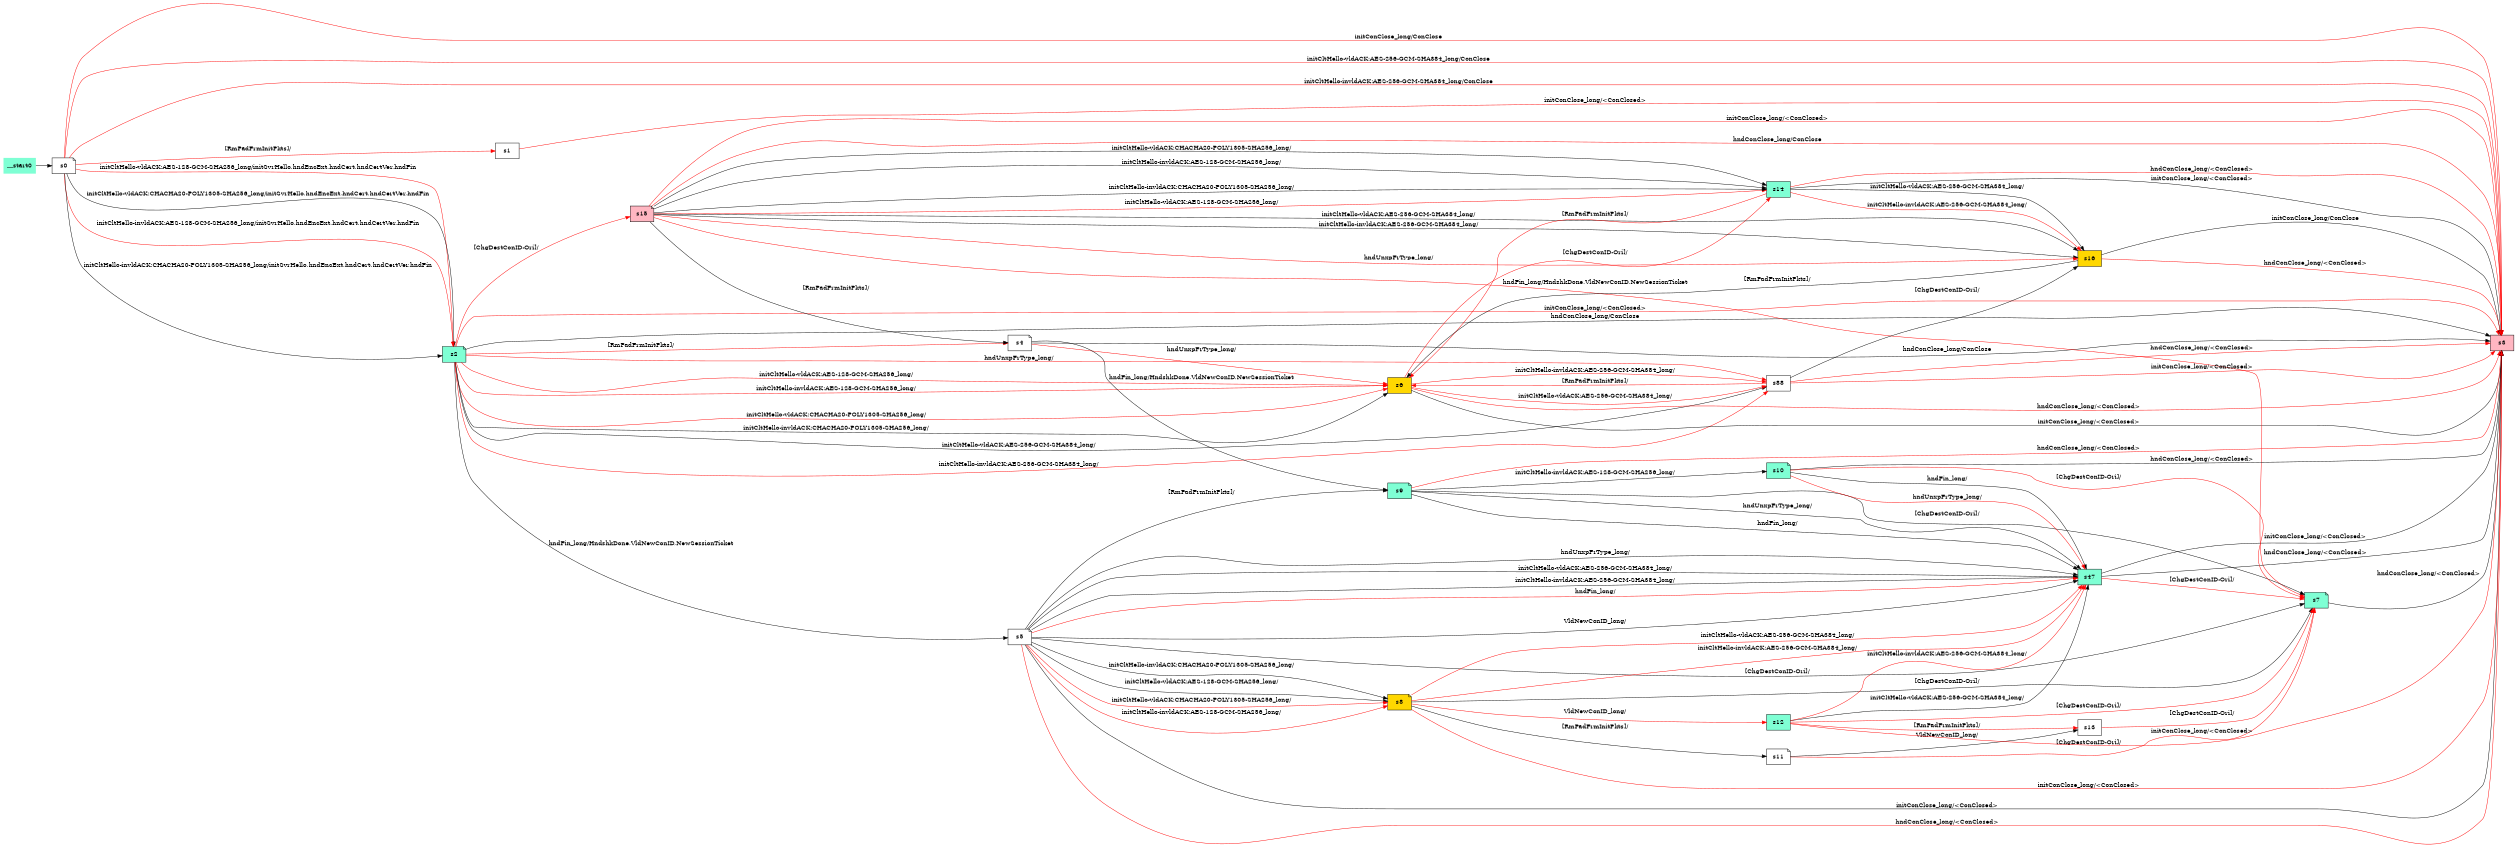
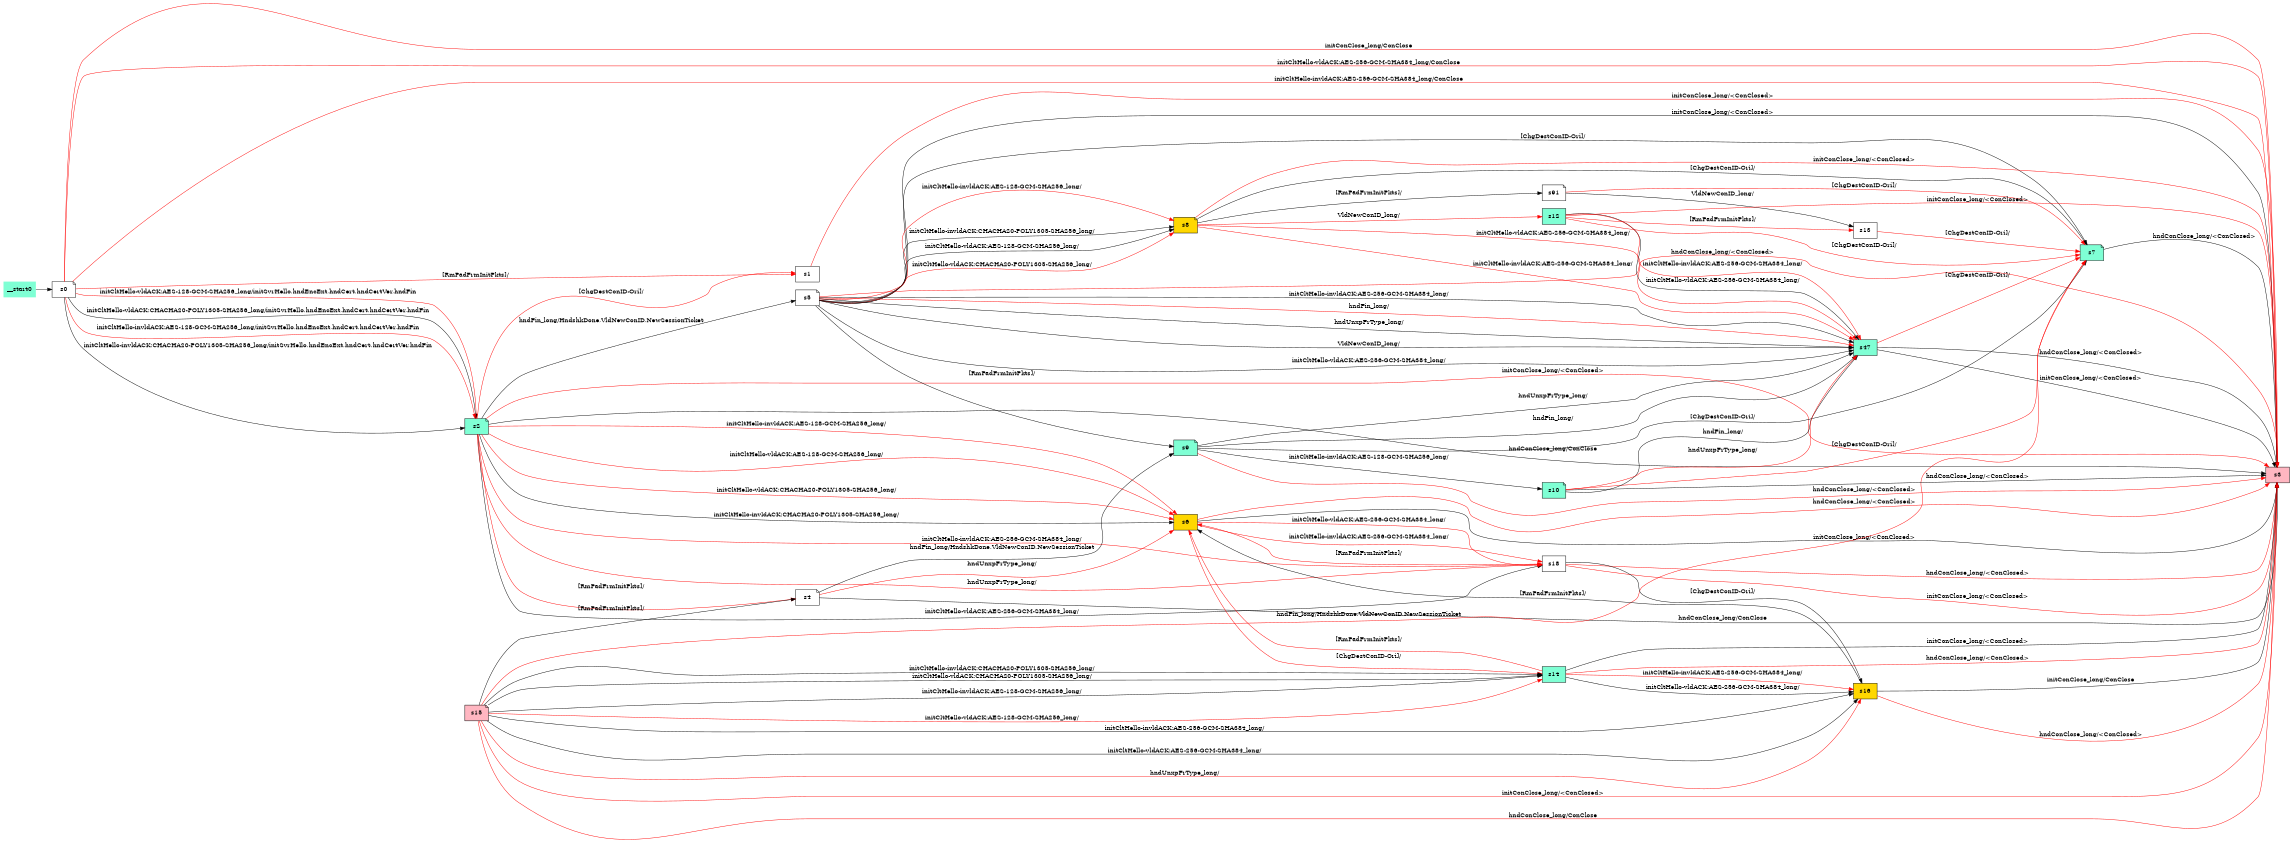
edge "s2" -> "s15": now "s2" -> "s1"
node "s88": label "s88" -> "s18"
node "s11": label "s11" -> "s91"
